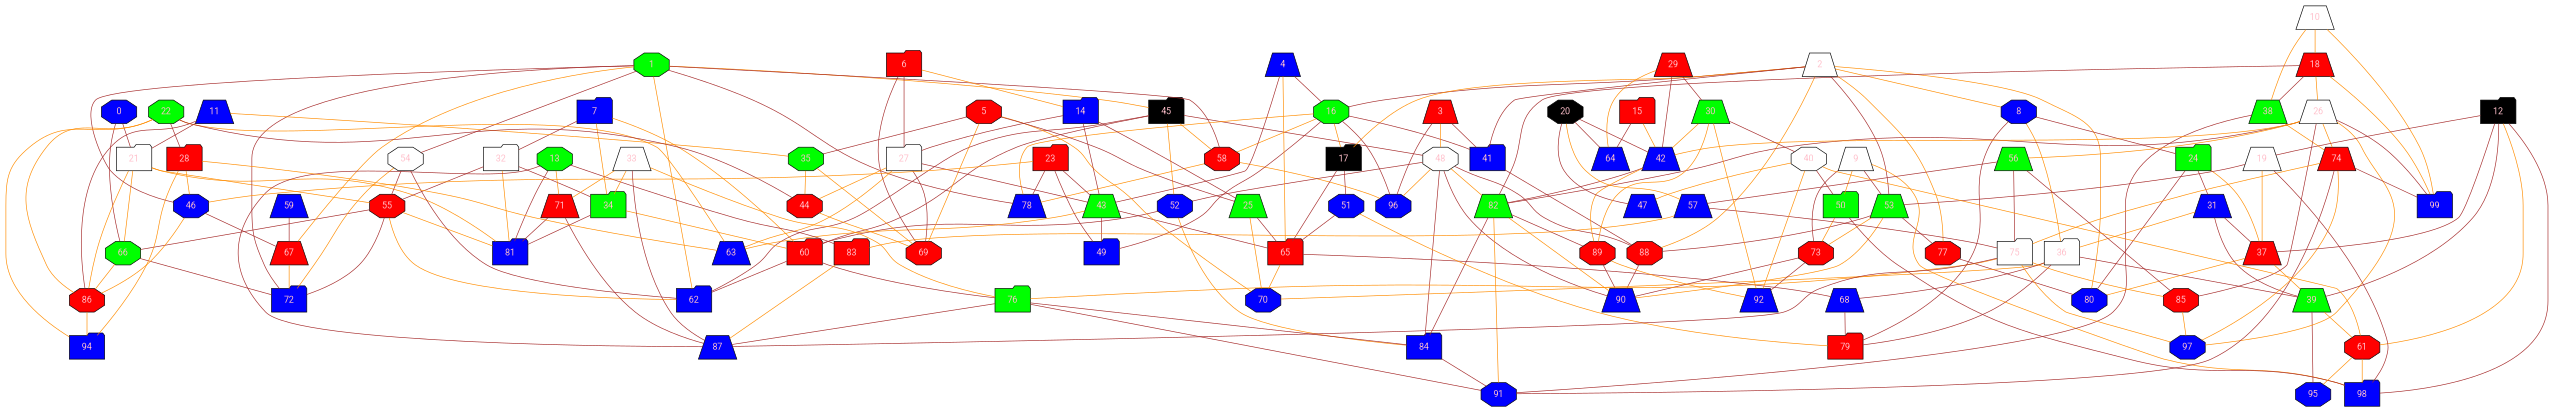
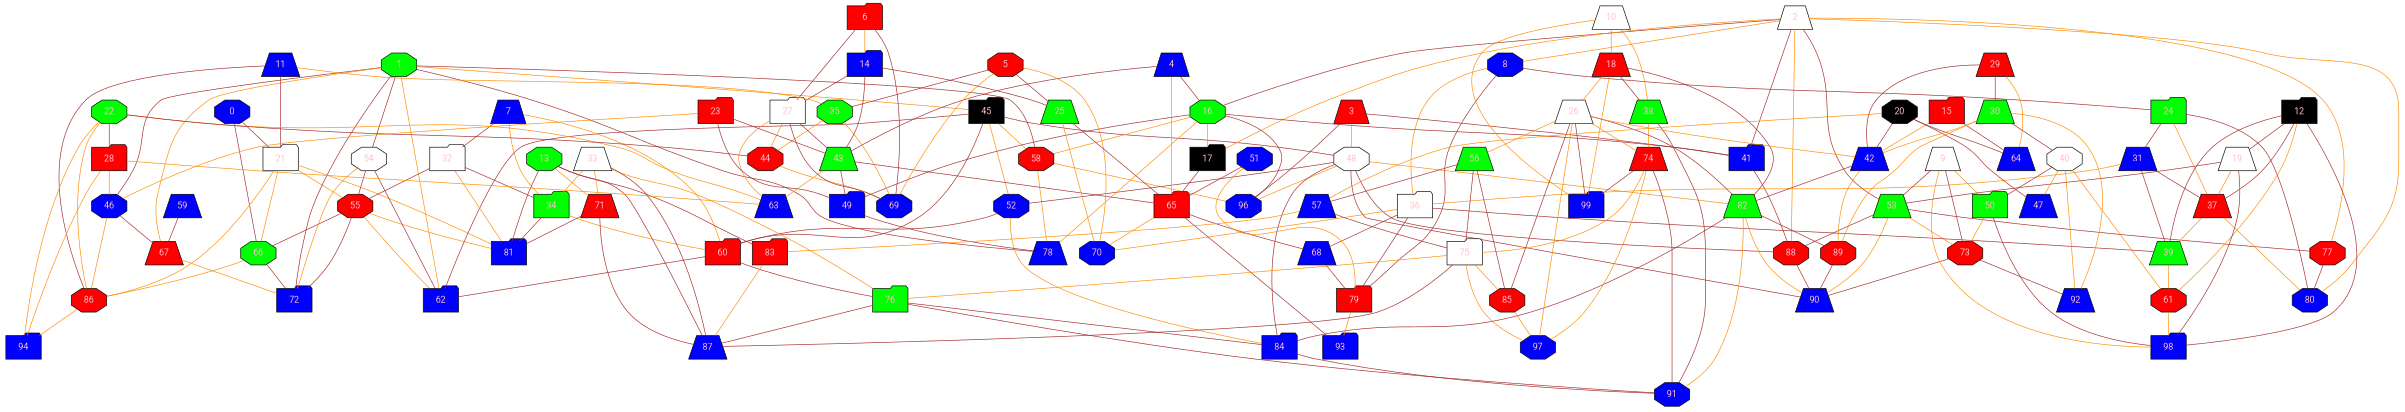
node "7": shape folder -> trapezium
edge "17" -- "51": removed
edge "23" -- "78": now "49" -- "78"
node "69": fillcolor red -> blue
edge "89" -- "92": removed
node "93": added
node "95": removed
